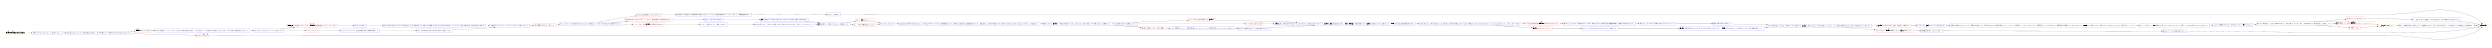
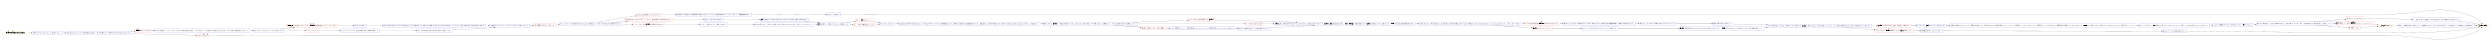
node "Chat ends.": label "Chat ends." -> "Arthur ends."
